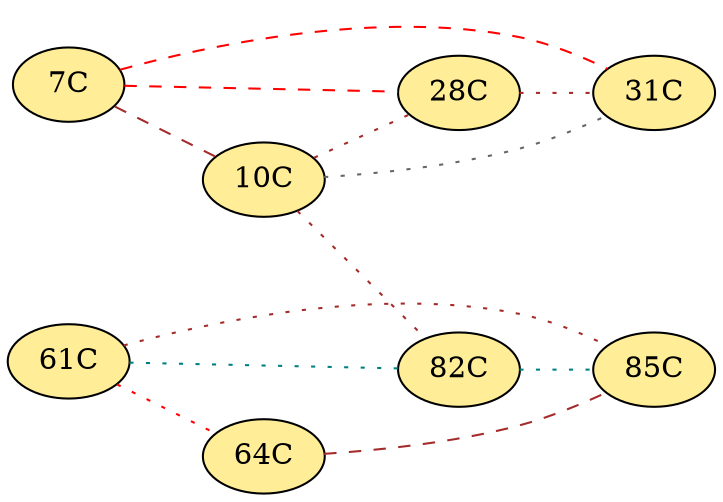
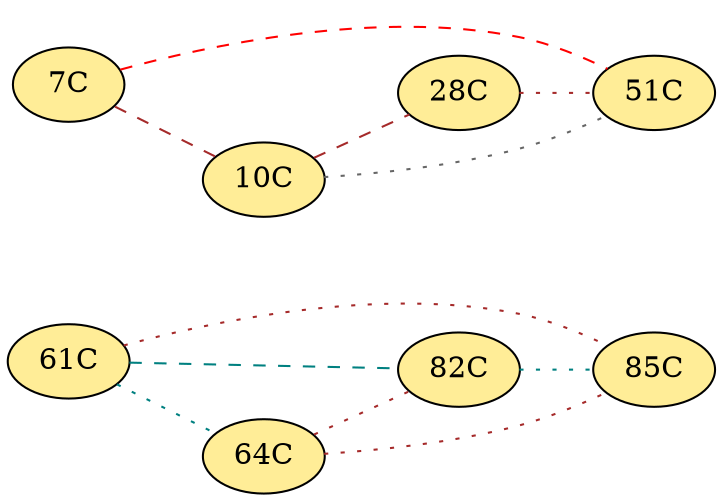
edge "7C" -- "28C": removed
node "31C": label "31C" -> "51C"
edge "28C" -- "10C": style dotted -> dashed
edge "10C" -- "82C": now "64C" -- "82C"
edge "61C" -- "82C": style dotted -> dashed
edge "61C" -- "64C": color red -> teal
edge "85C" -- "64C": style dashed -> dotted
